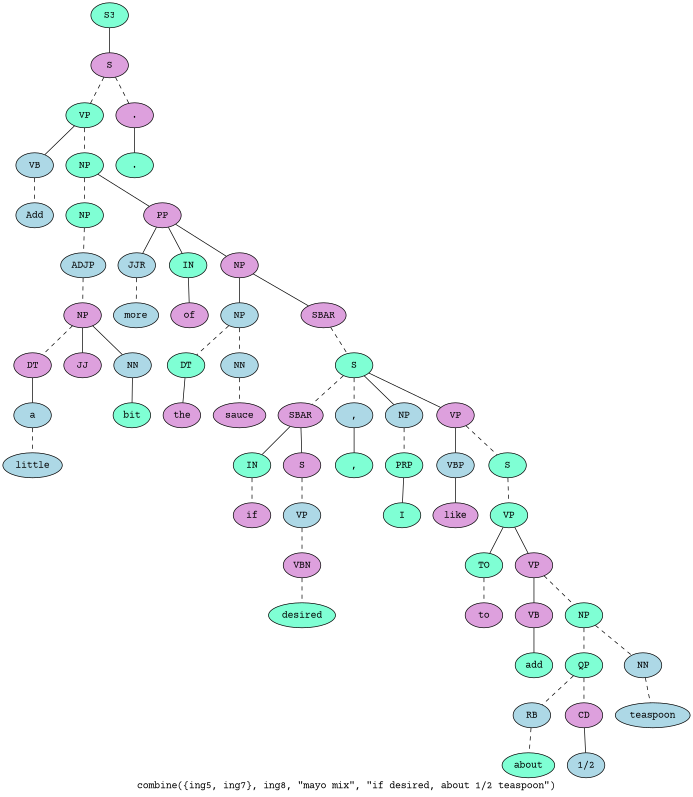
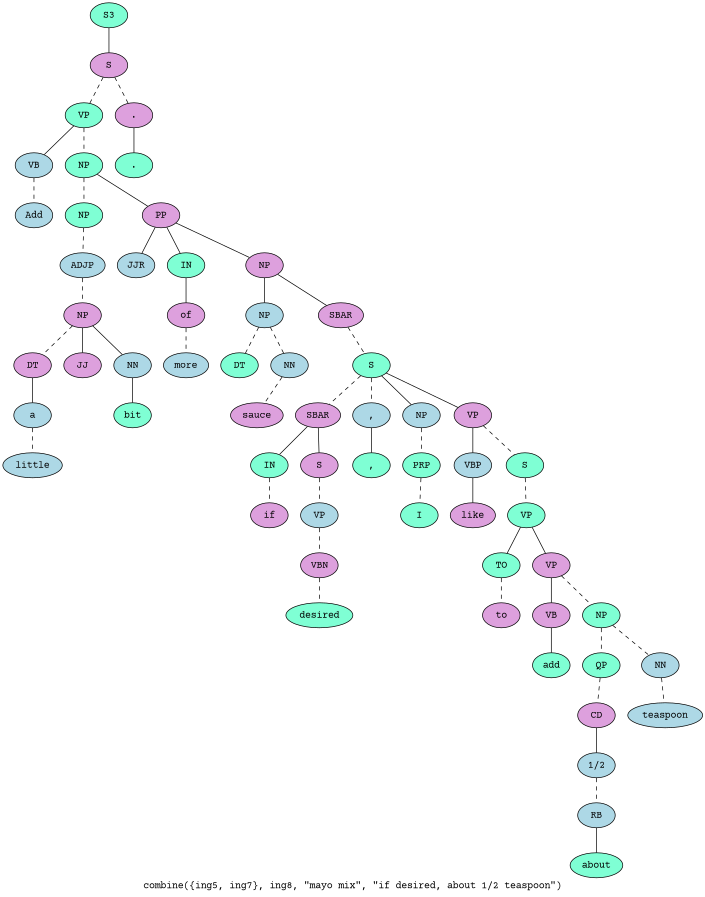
edge "JJR" -- "more": now "of" -- "more"
node "the": removed
edge "PRP" -- "I": style solid -> dashed
edge "QP" -- "RB": now "1/2" -- "RB"
edge "RB" -- "about": style dashed -> solid
